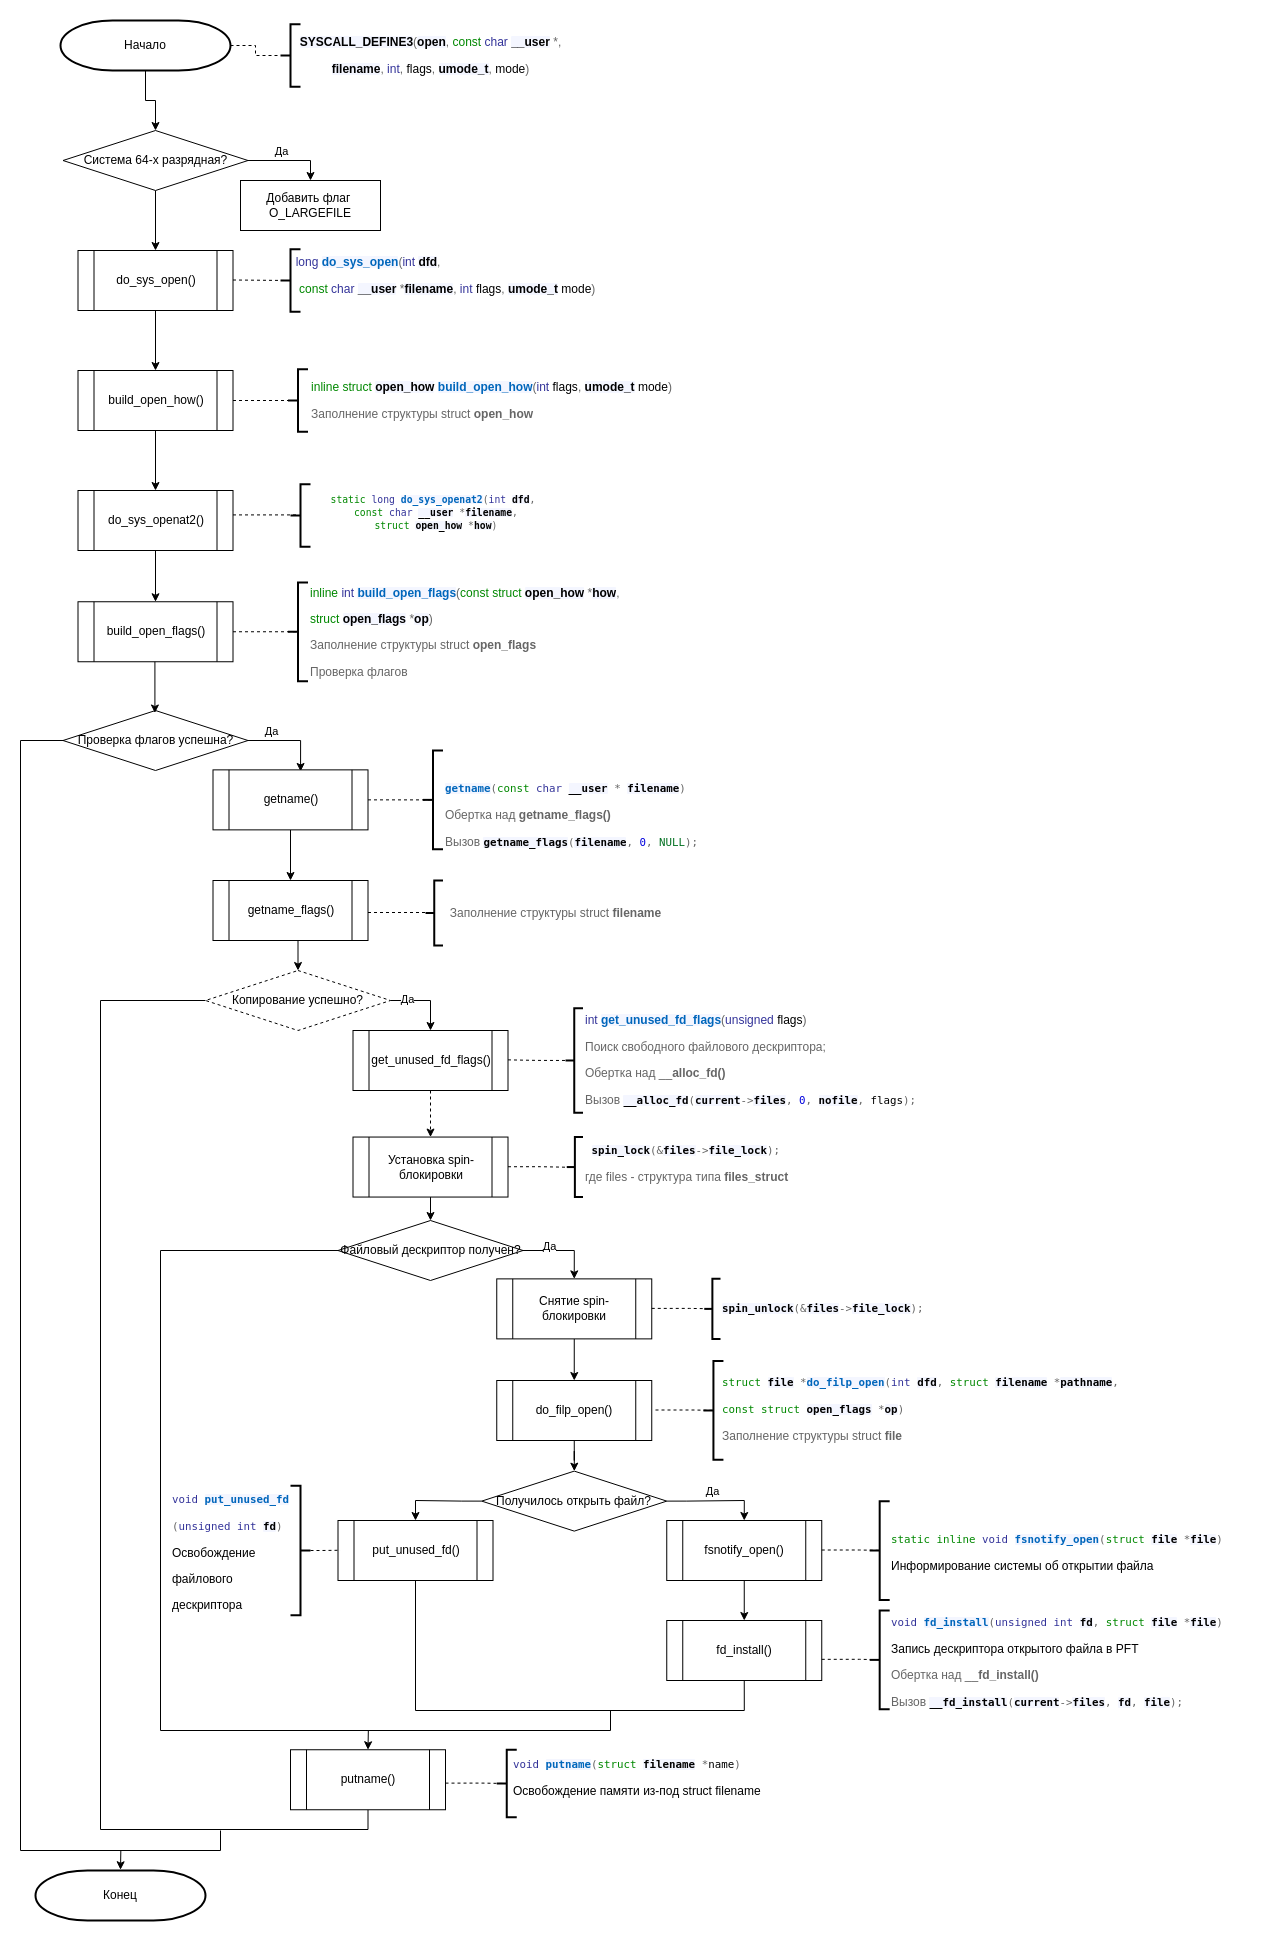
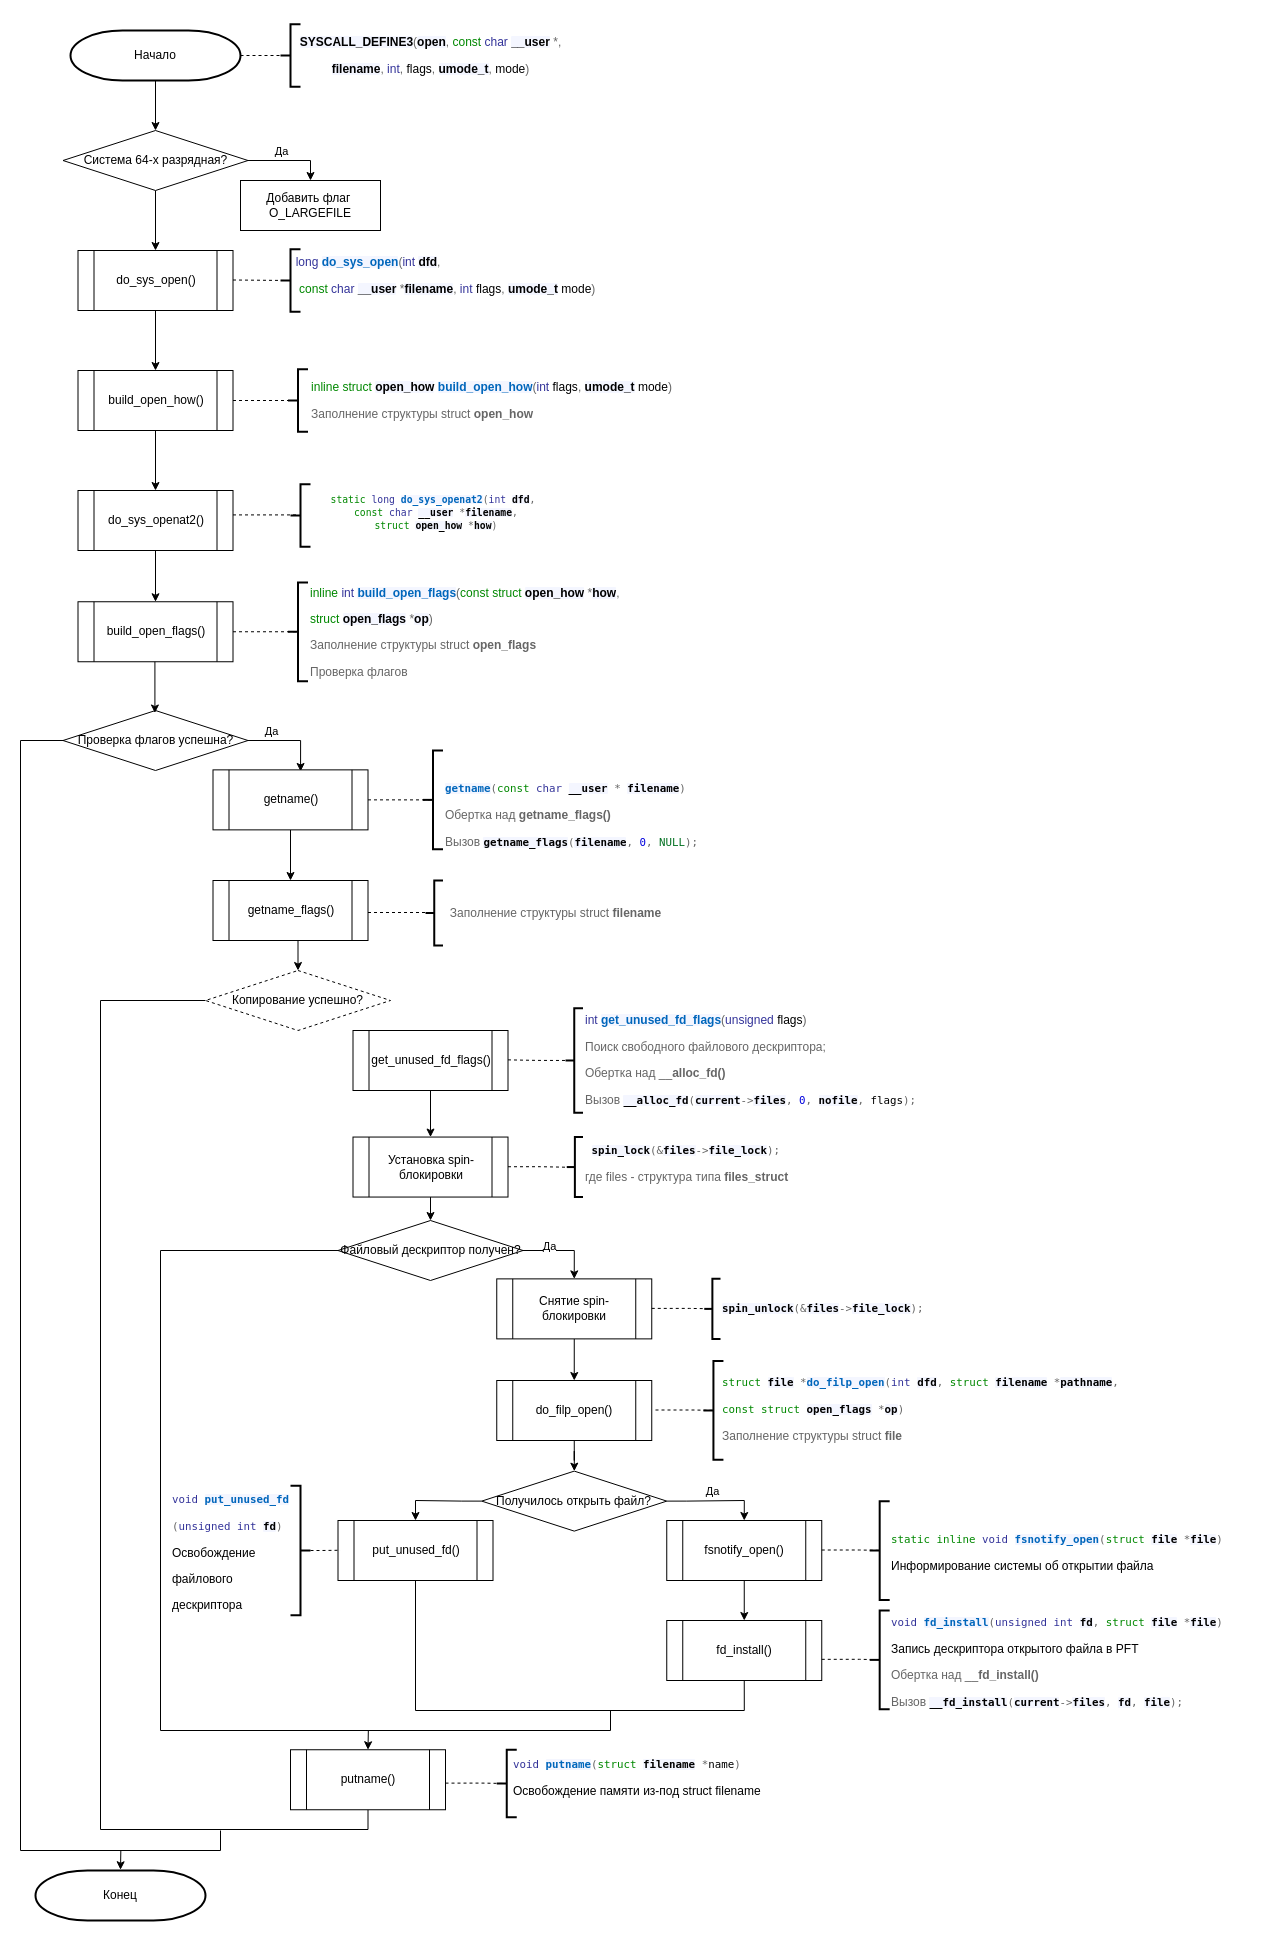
node "Начало": moved (146, 46) -> (156, 56)
edge "Копирование успешно?" -> "get_unused_fd_flags()": removed, label "Да"
edge "get_unused_fd_flags()" -> "Установка spin-блокировки": style dashed -> solid
